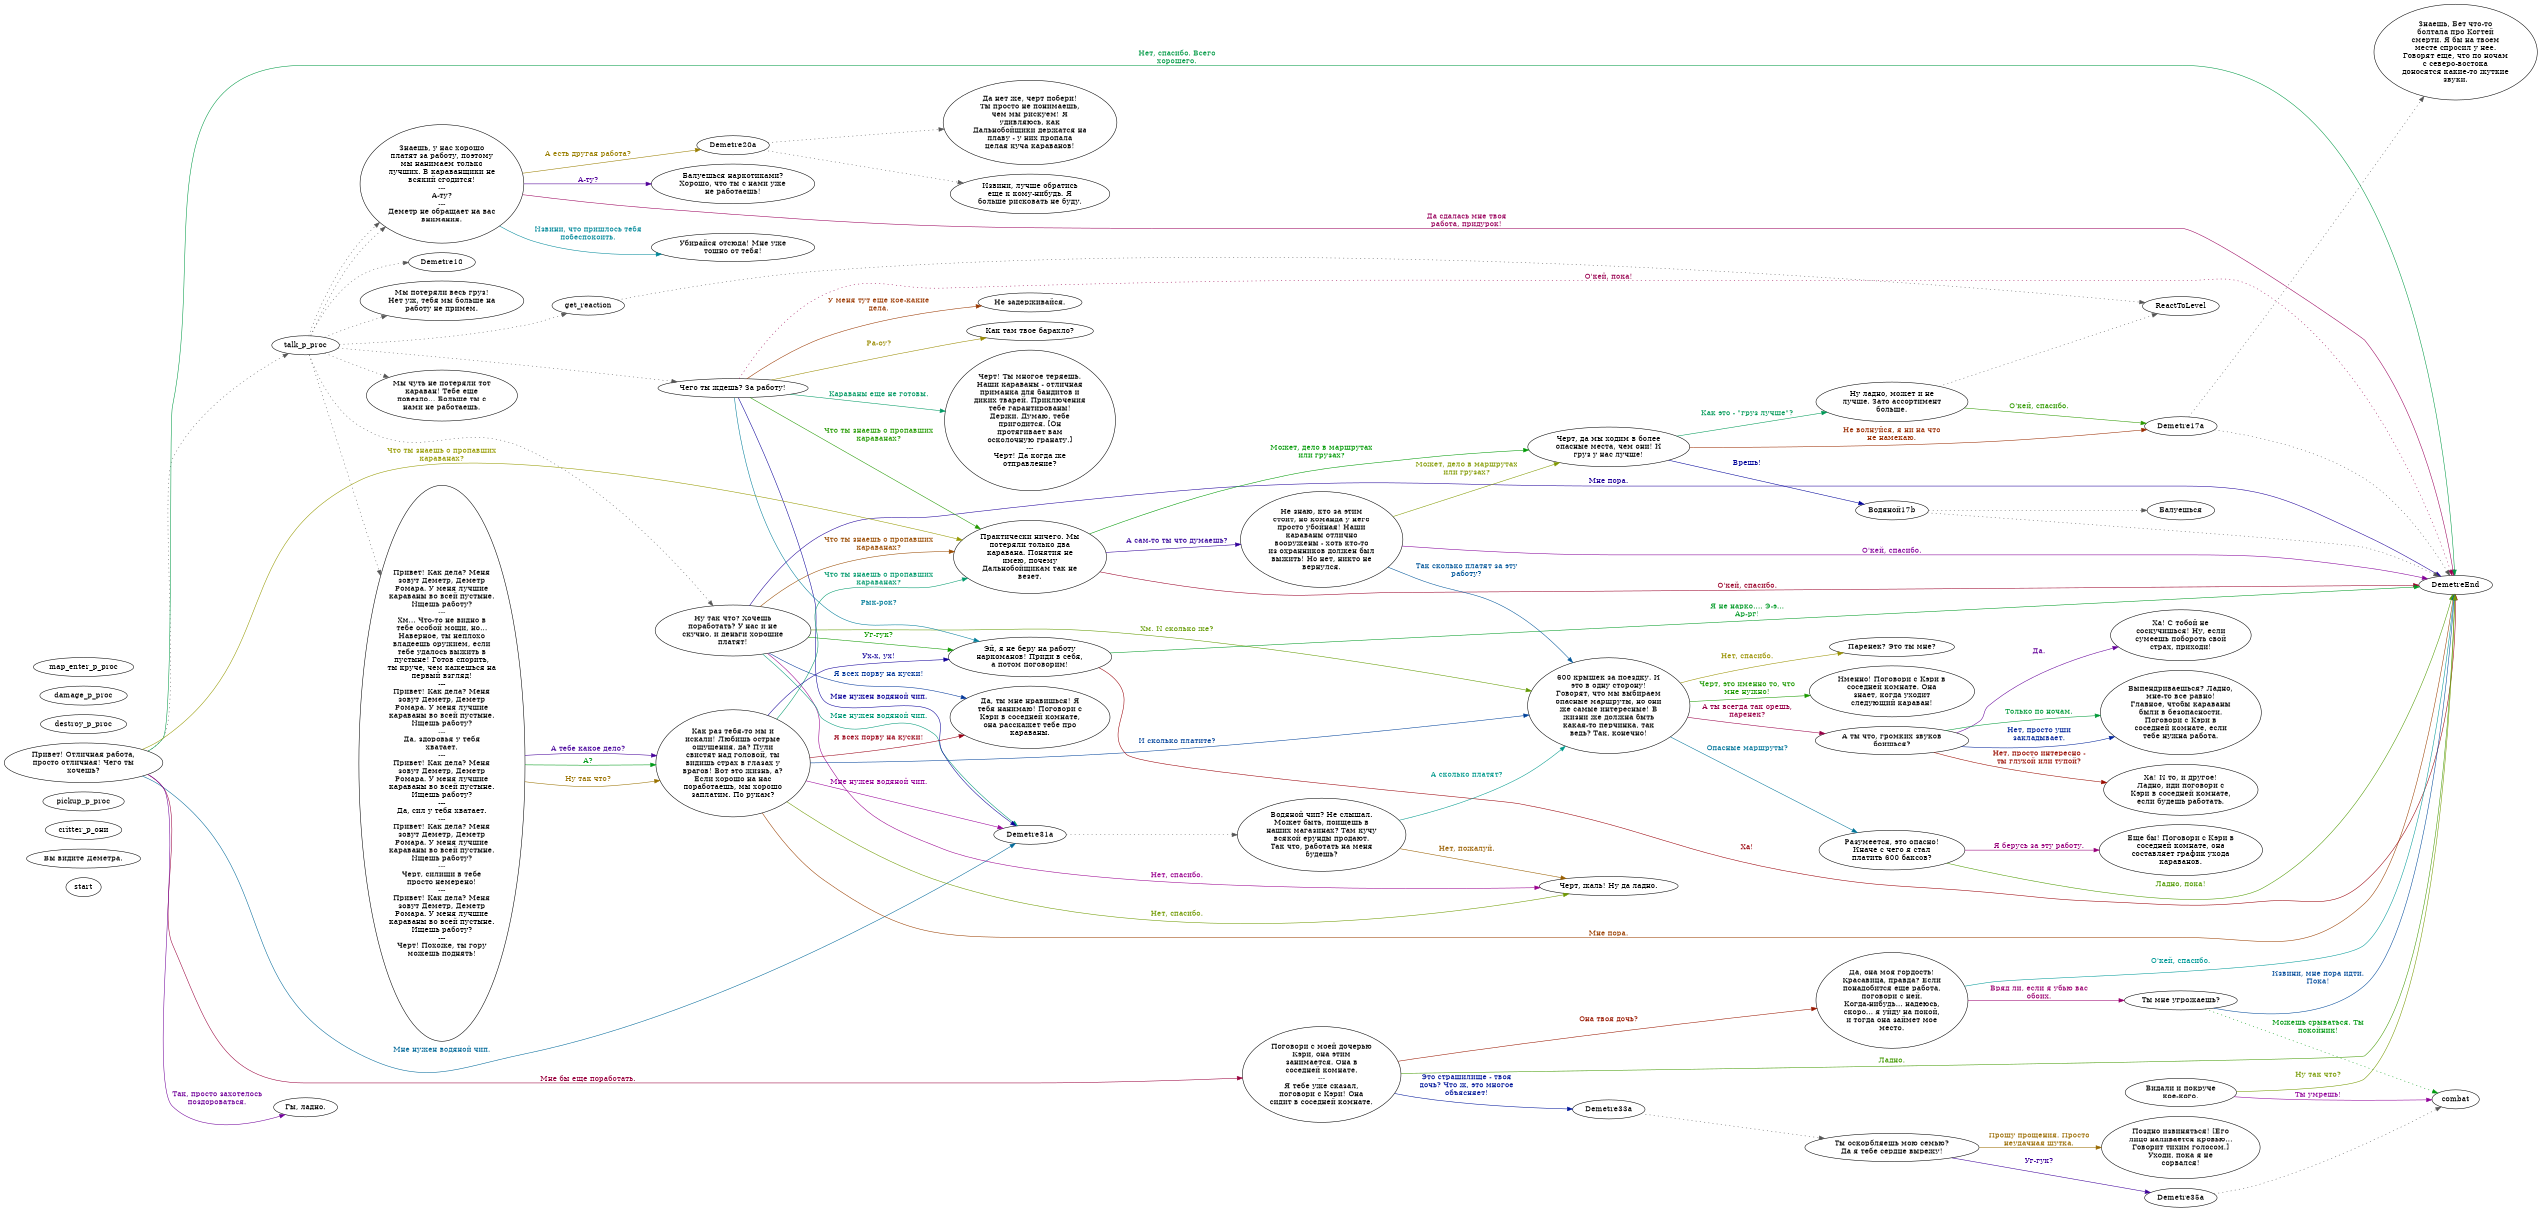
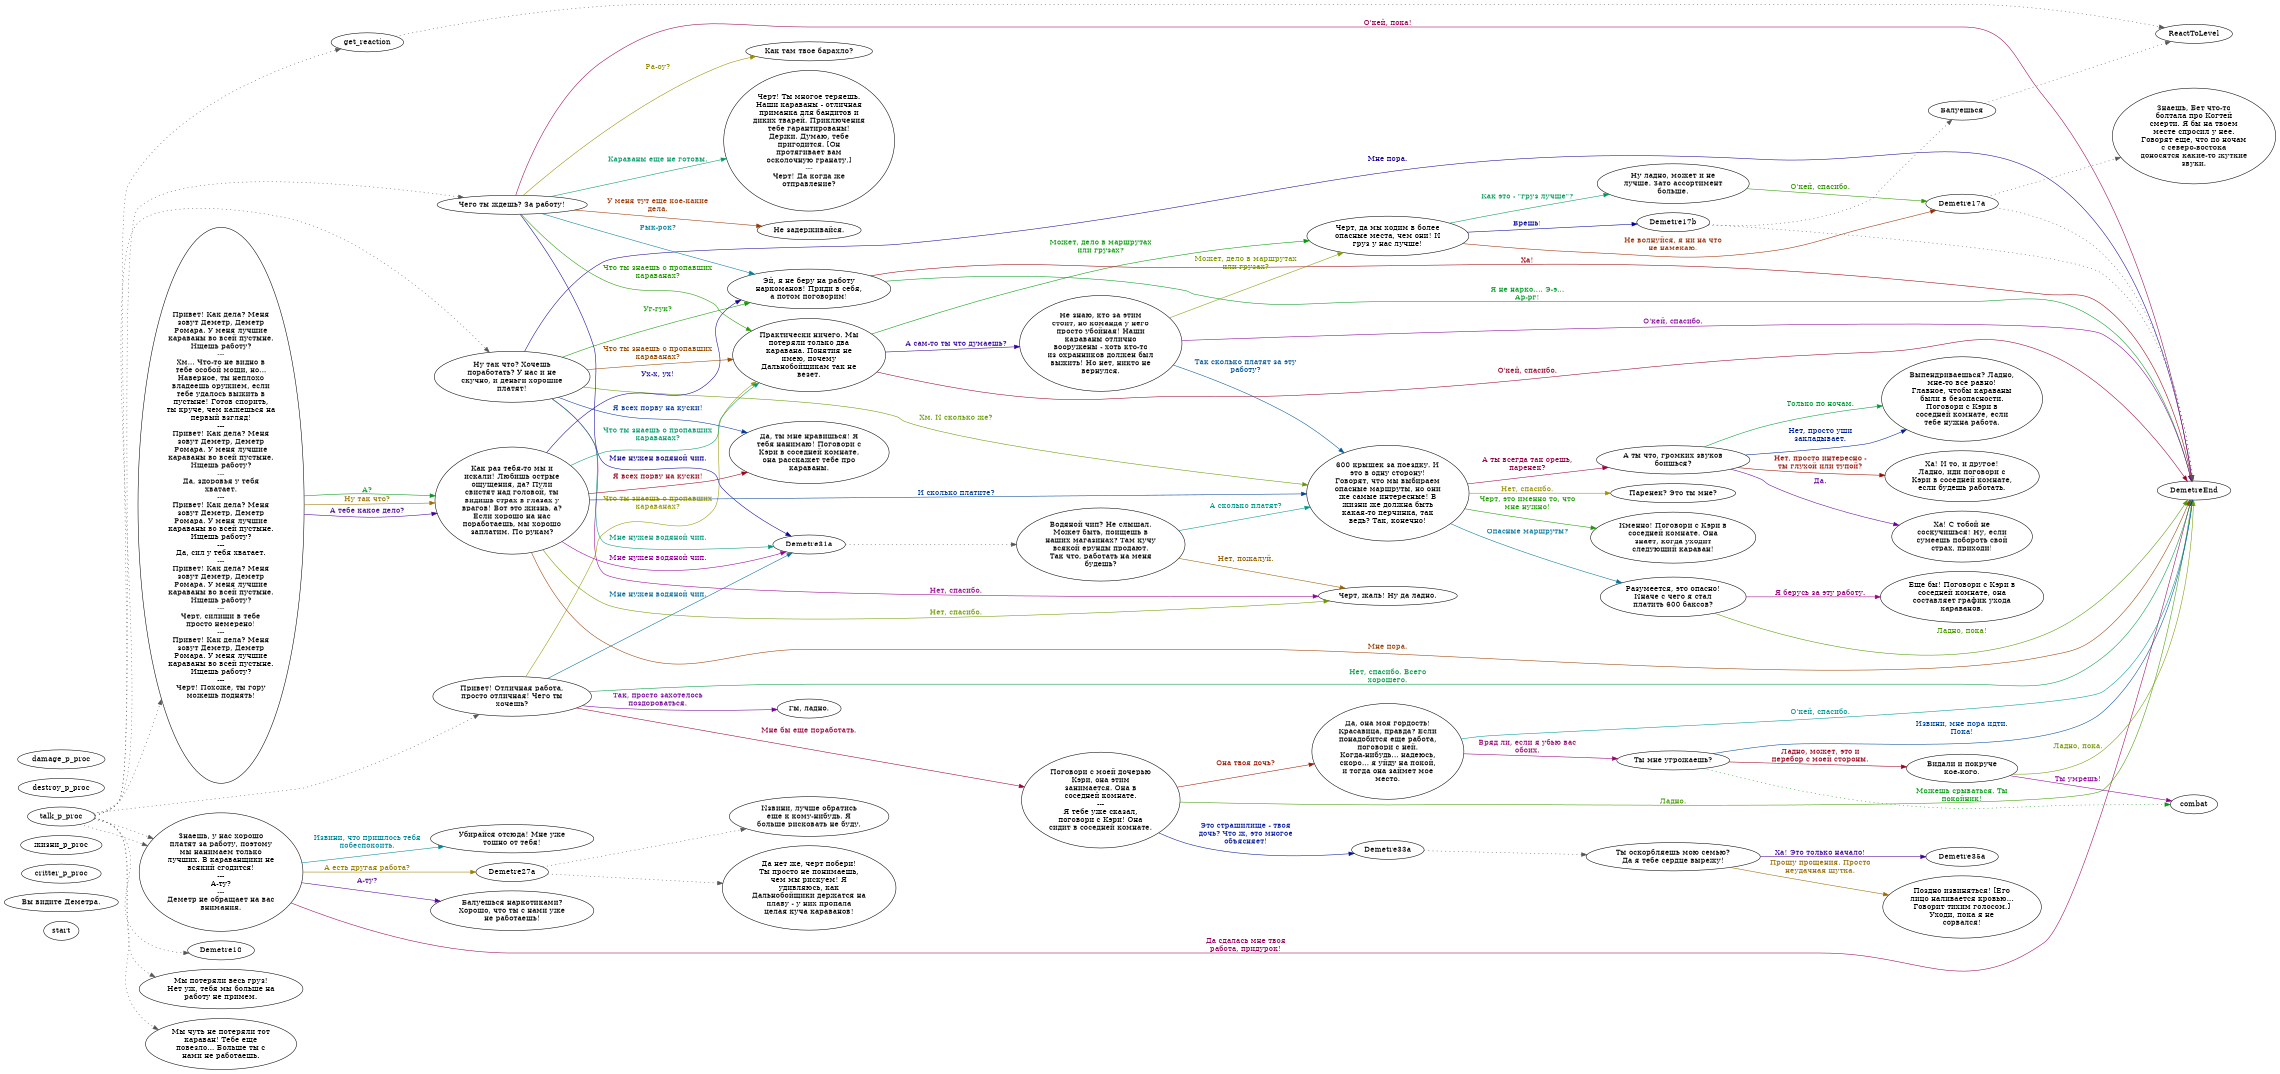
node "Demetre20a": label "Demetre20a" -> "Demetre27a"
edge "Чего ты ждешь? За работу!" -> "DemetreEnd": style dotted -> solid
edge "Ну ладно, может и не лучше. Зато ассортимент больше." -> "ReactToLevel": now "Балуешься" -> "ReactToLevel"
edge "Привет! Отличная работа, просто отличная! Чего ты хочешь?" -> "talk_p_proc": reversed
node "Водяной17b": label "Водяной17b" -> "Demetre17b"
node "map_enter_p_proc": removed
edge "Ты мне угрожаешь?" -> "Видали и покруче кое-кого.": added, label "Ладно, может, это и перебор с моей стороны."
node "pickup_p_proc": label "pickup_p_proc" -> "жизни_p_proc"
node "critter_p_они": label "critter_p_они" -> "critter_p_proc"
edge "Видали и покруче кое-кого." -> "DemetreEnd": label "Ну так что?" -> "Ладно, пока."
edge "Demetre35a" -> "combat": removed
edge "Ты оскорбляешь мою семью? Да я тебе сердце вырежу!" -> "Demetre35a": label "Уг-гук?" -> "Ха! Это только начало!"
